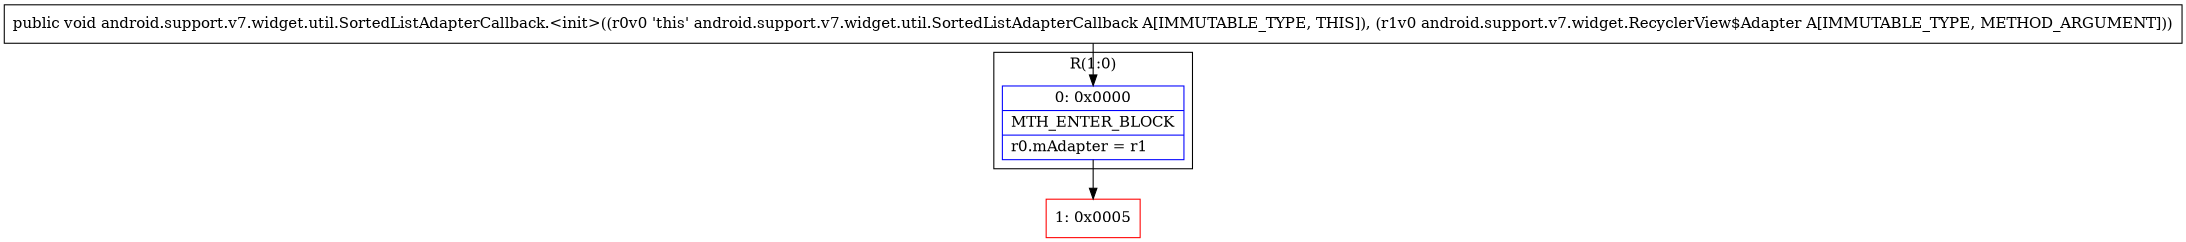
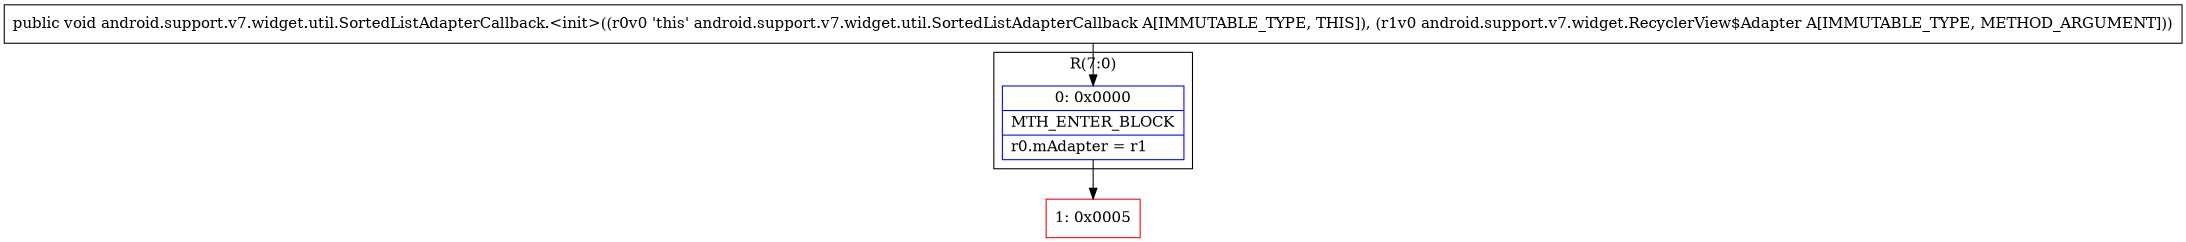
cluster "R(1:0)": label "R(1:0)" -> "R(7:0)"
